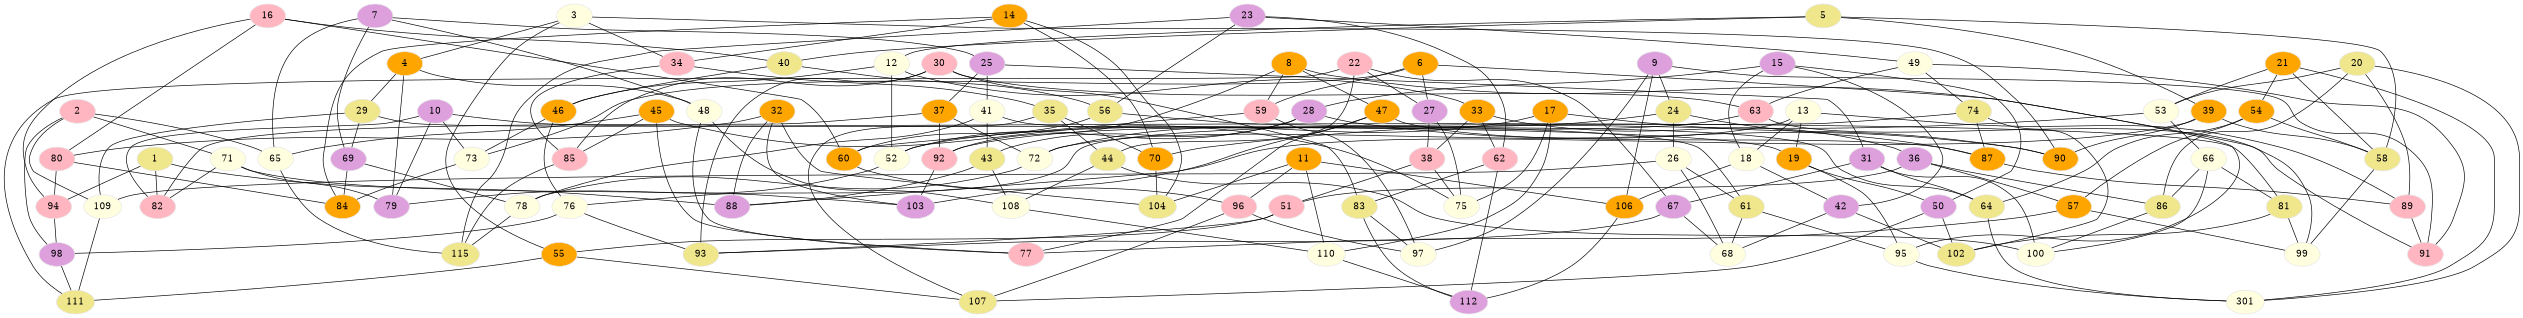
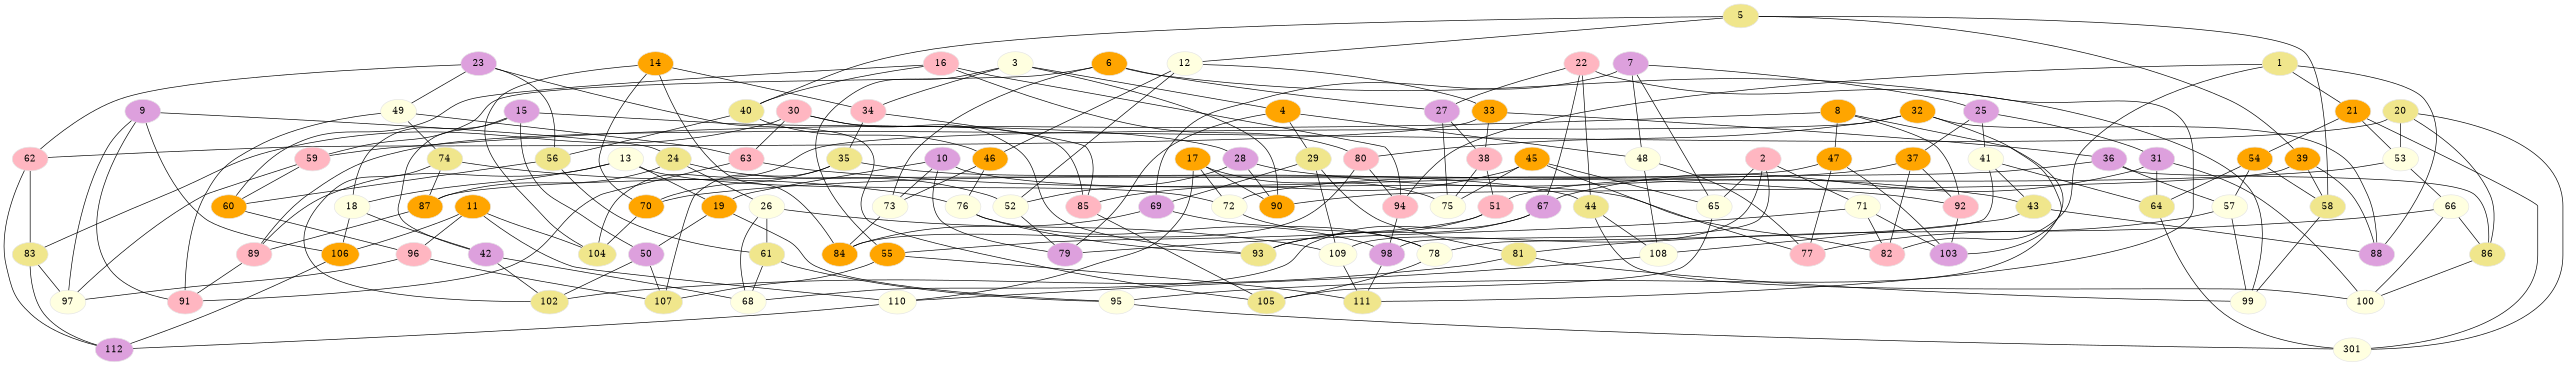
edge "21" -- "58": now "21" -- "1"
node "57": fillcolor orange -> lightyellow
node "115": label "115" -> "105"
